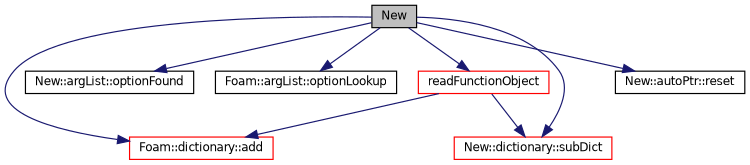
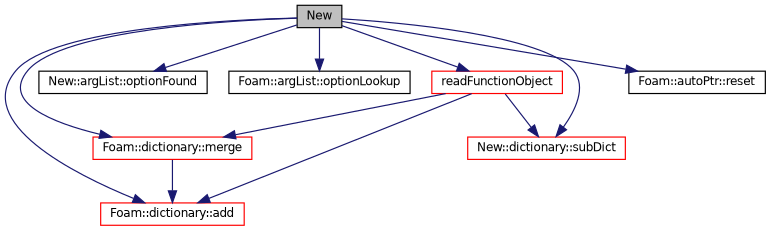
node "New::autoPtr::reset": label "New::autoPtr::reset" -> "Foam::autoPtr::reset"
node "Foam::dictionary::merge": added
